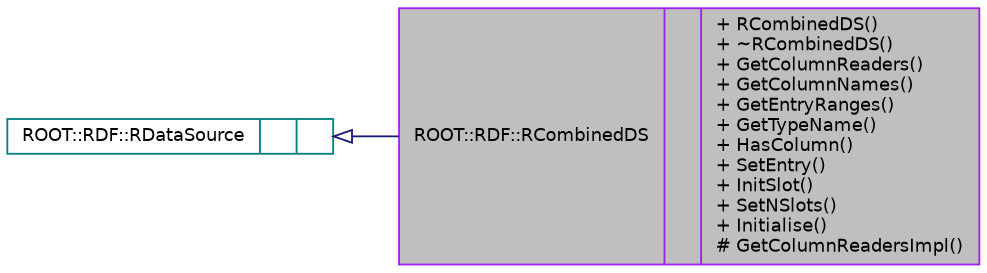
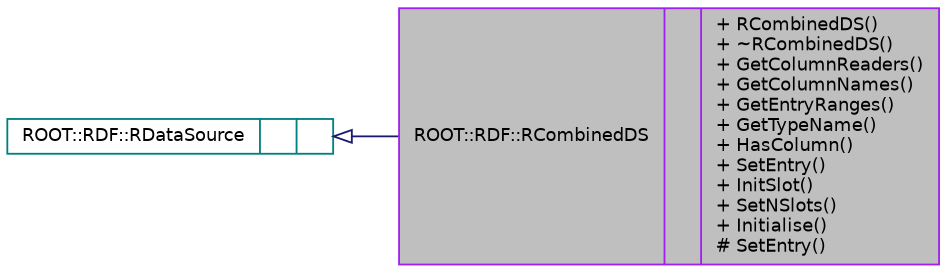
node "ROOT::RDF::RCombinedDS": text "# GetColumnReadersImpl()" -> "# SetEntry()"
